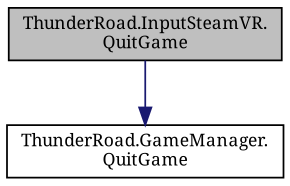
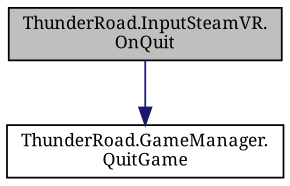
node "ThunderRoad.InputSteamVR. QuitGame": label "ThunderRoad.InputSteamVR. QuitGame" -> "ThunderRoad.InputSteamVR. OnQuit"
